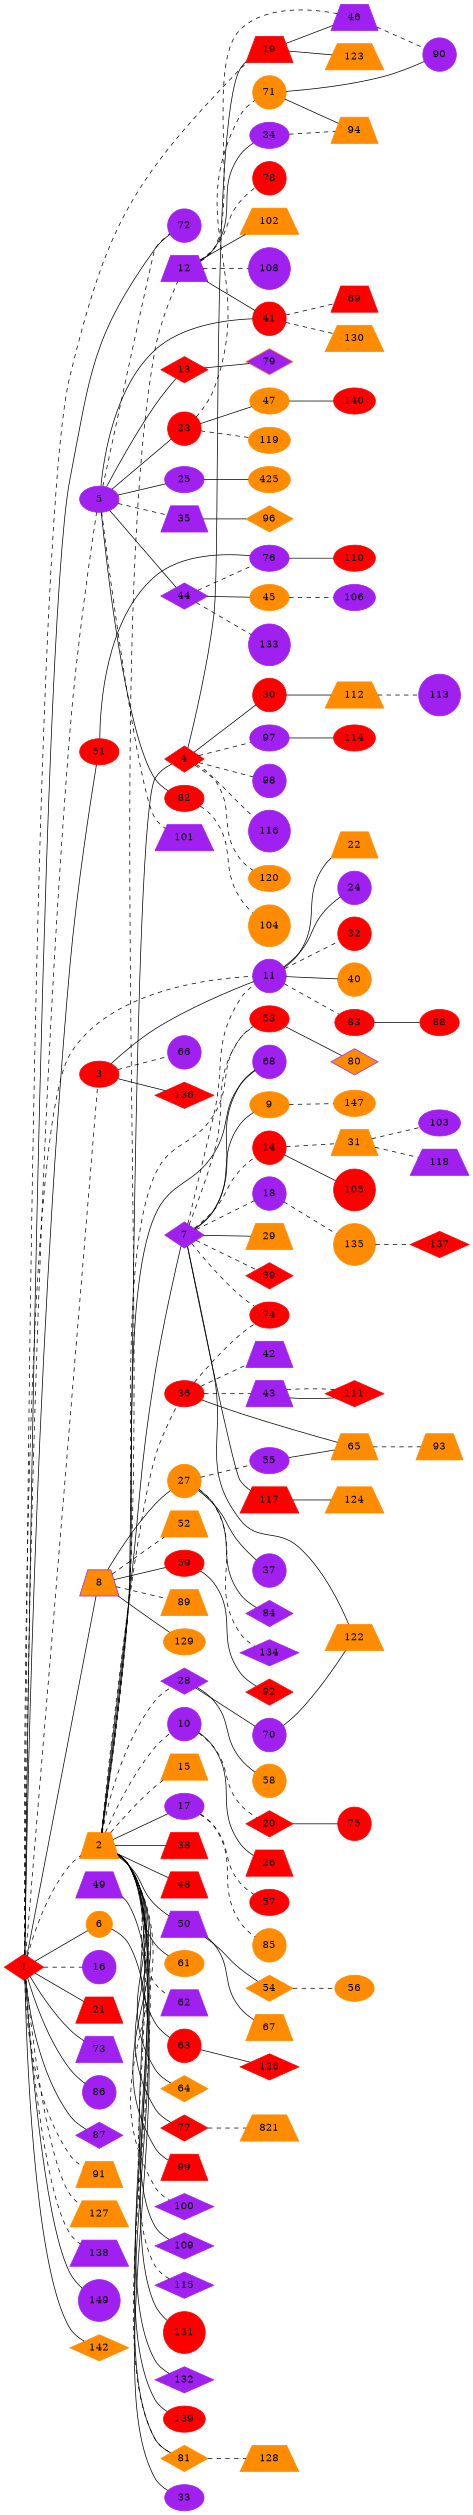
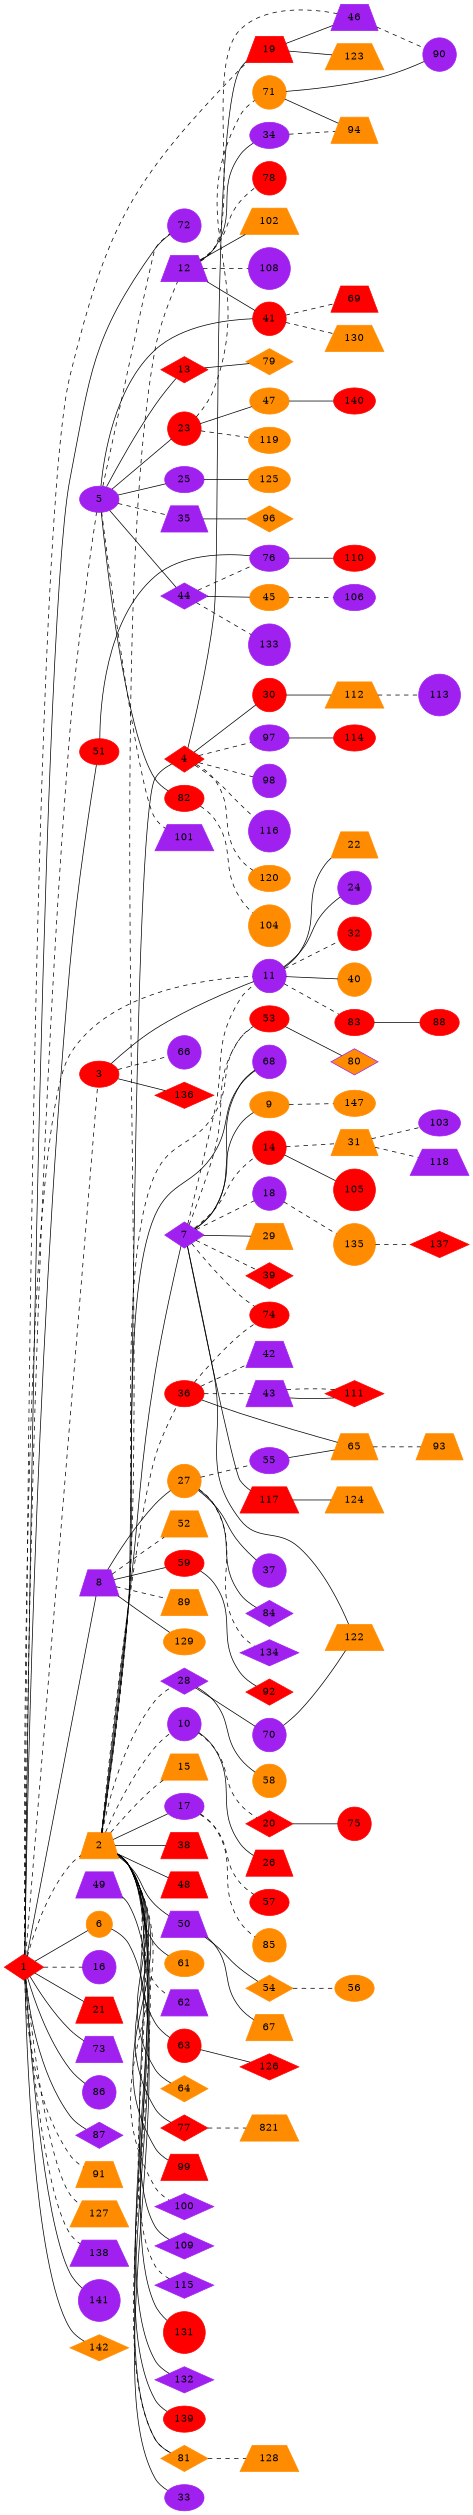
node "79": fillcolor purple -> darkorange
node "425": label "425" -> "125"
node "8": fillcolor darkorange -> purple
node "149": label "149" -> "141"
